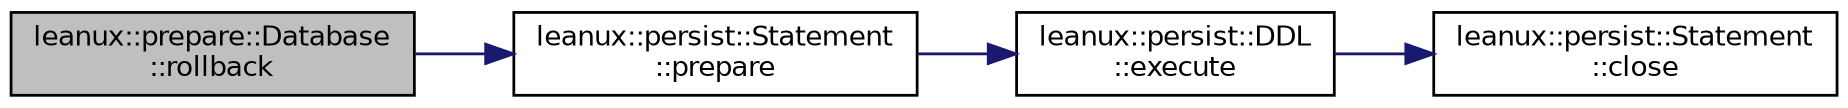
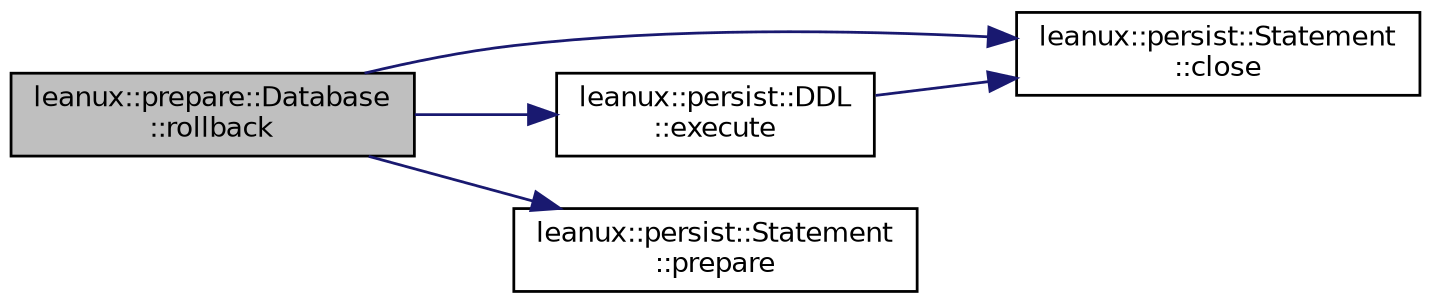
edge "leanux::prepare::Database ::rollback" -> "leanux::persist::Statement ::close": added
edge "leanux::persist::Statement ::prepare" -> "leanux::persist::DDL ::execute": now "leanux::prepare::Database ::rollback" -> "leanux::persist::DDL ::execute"
